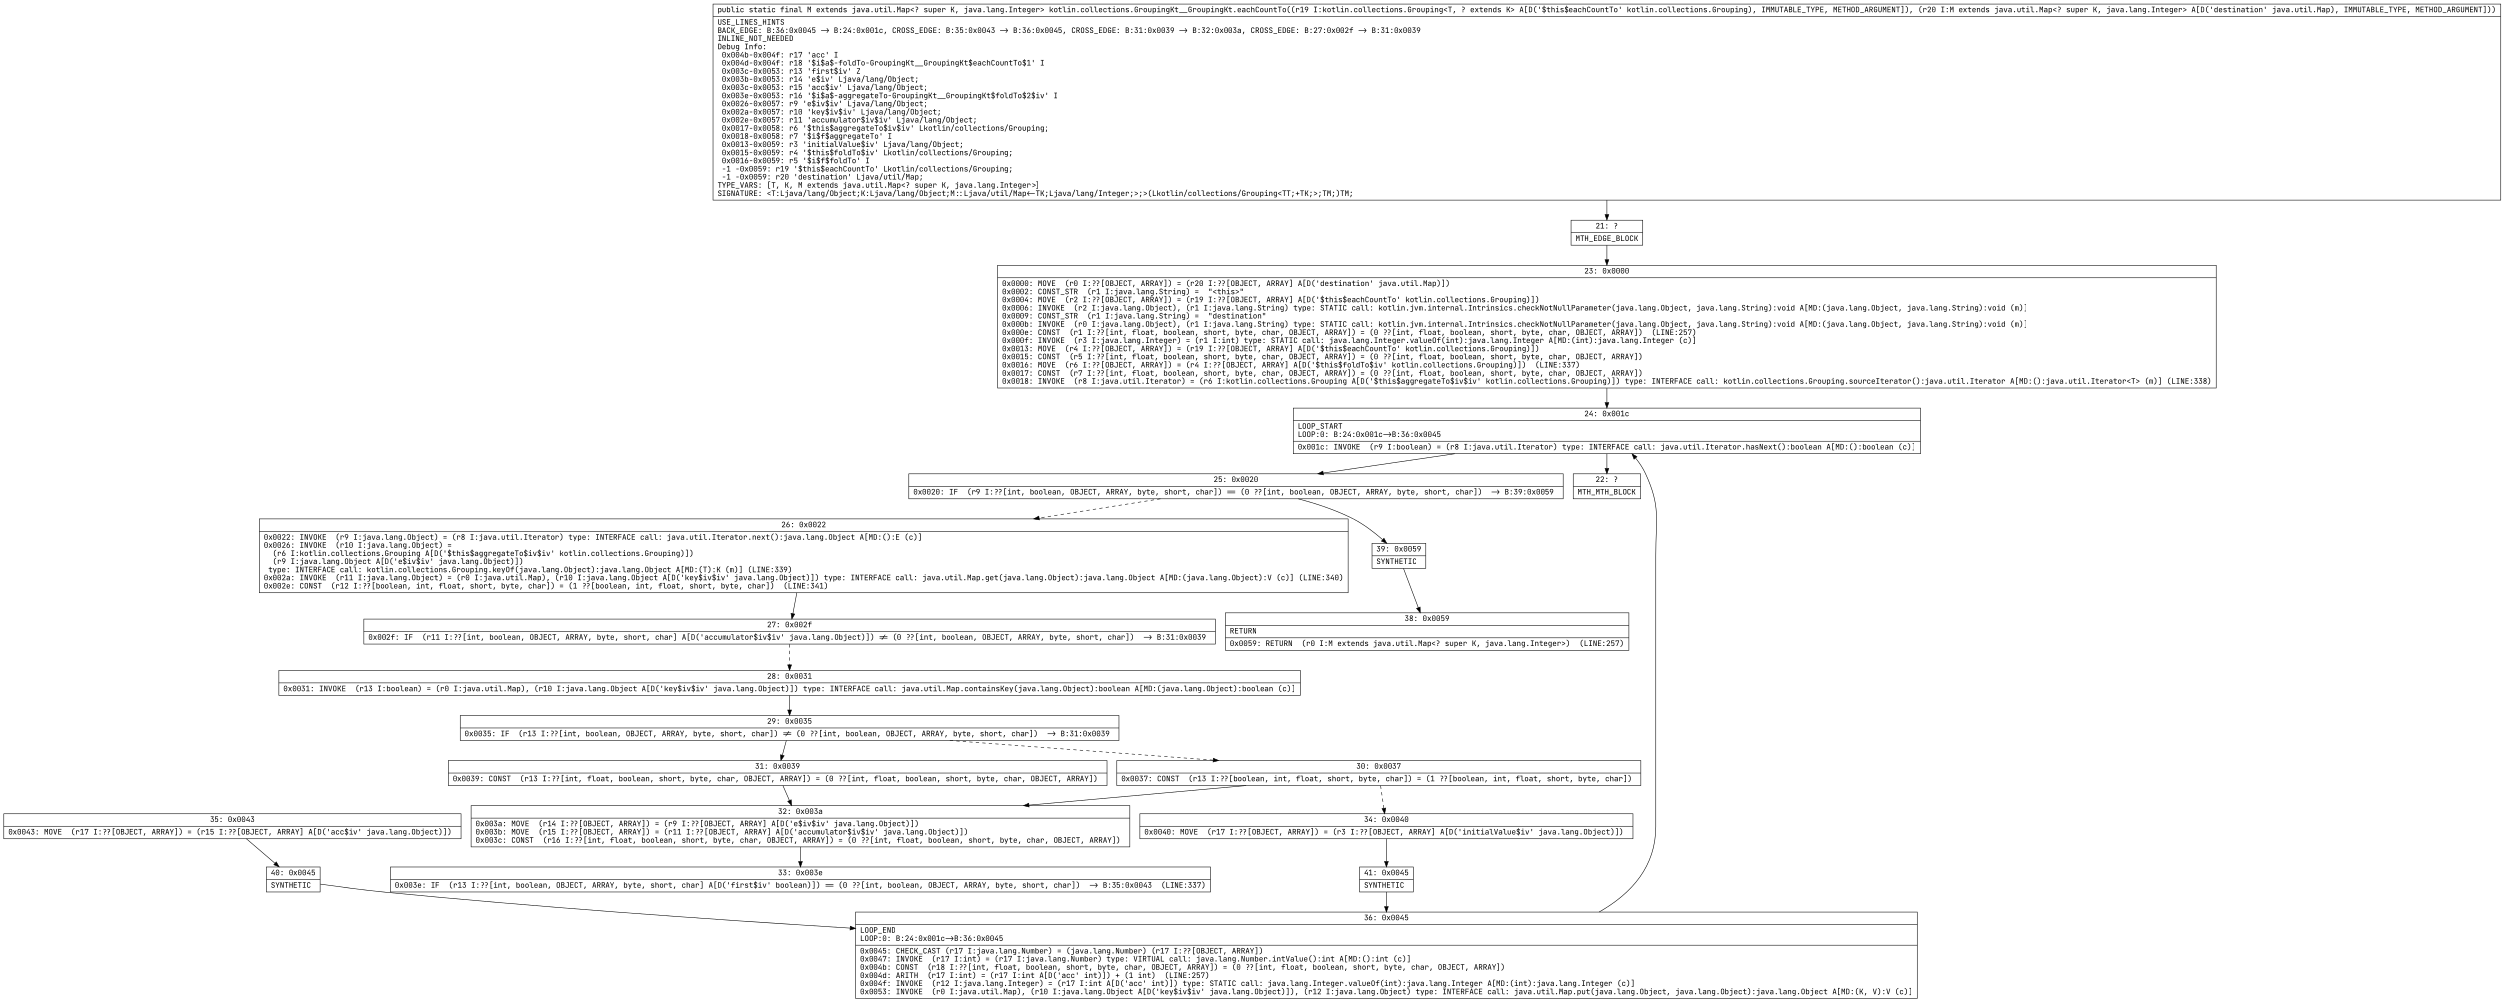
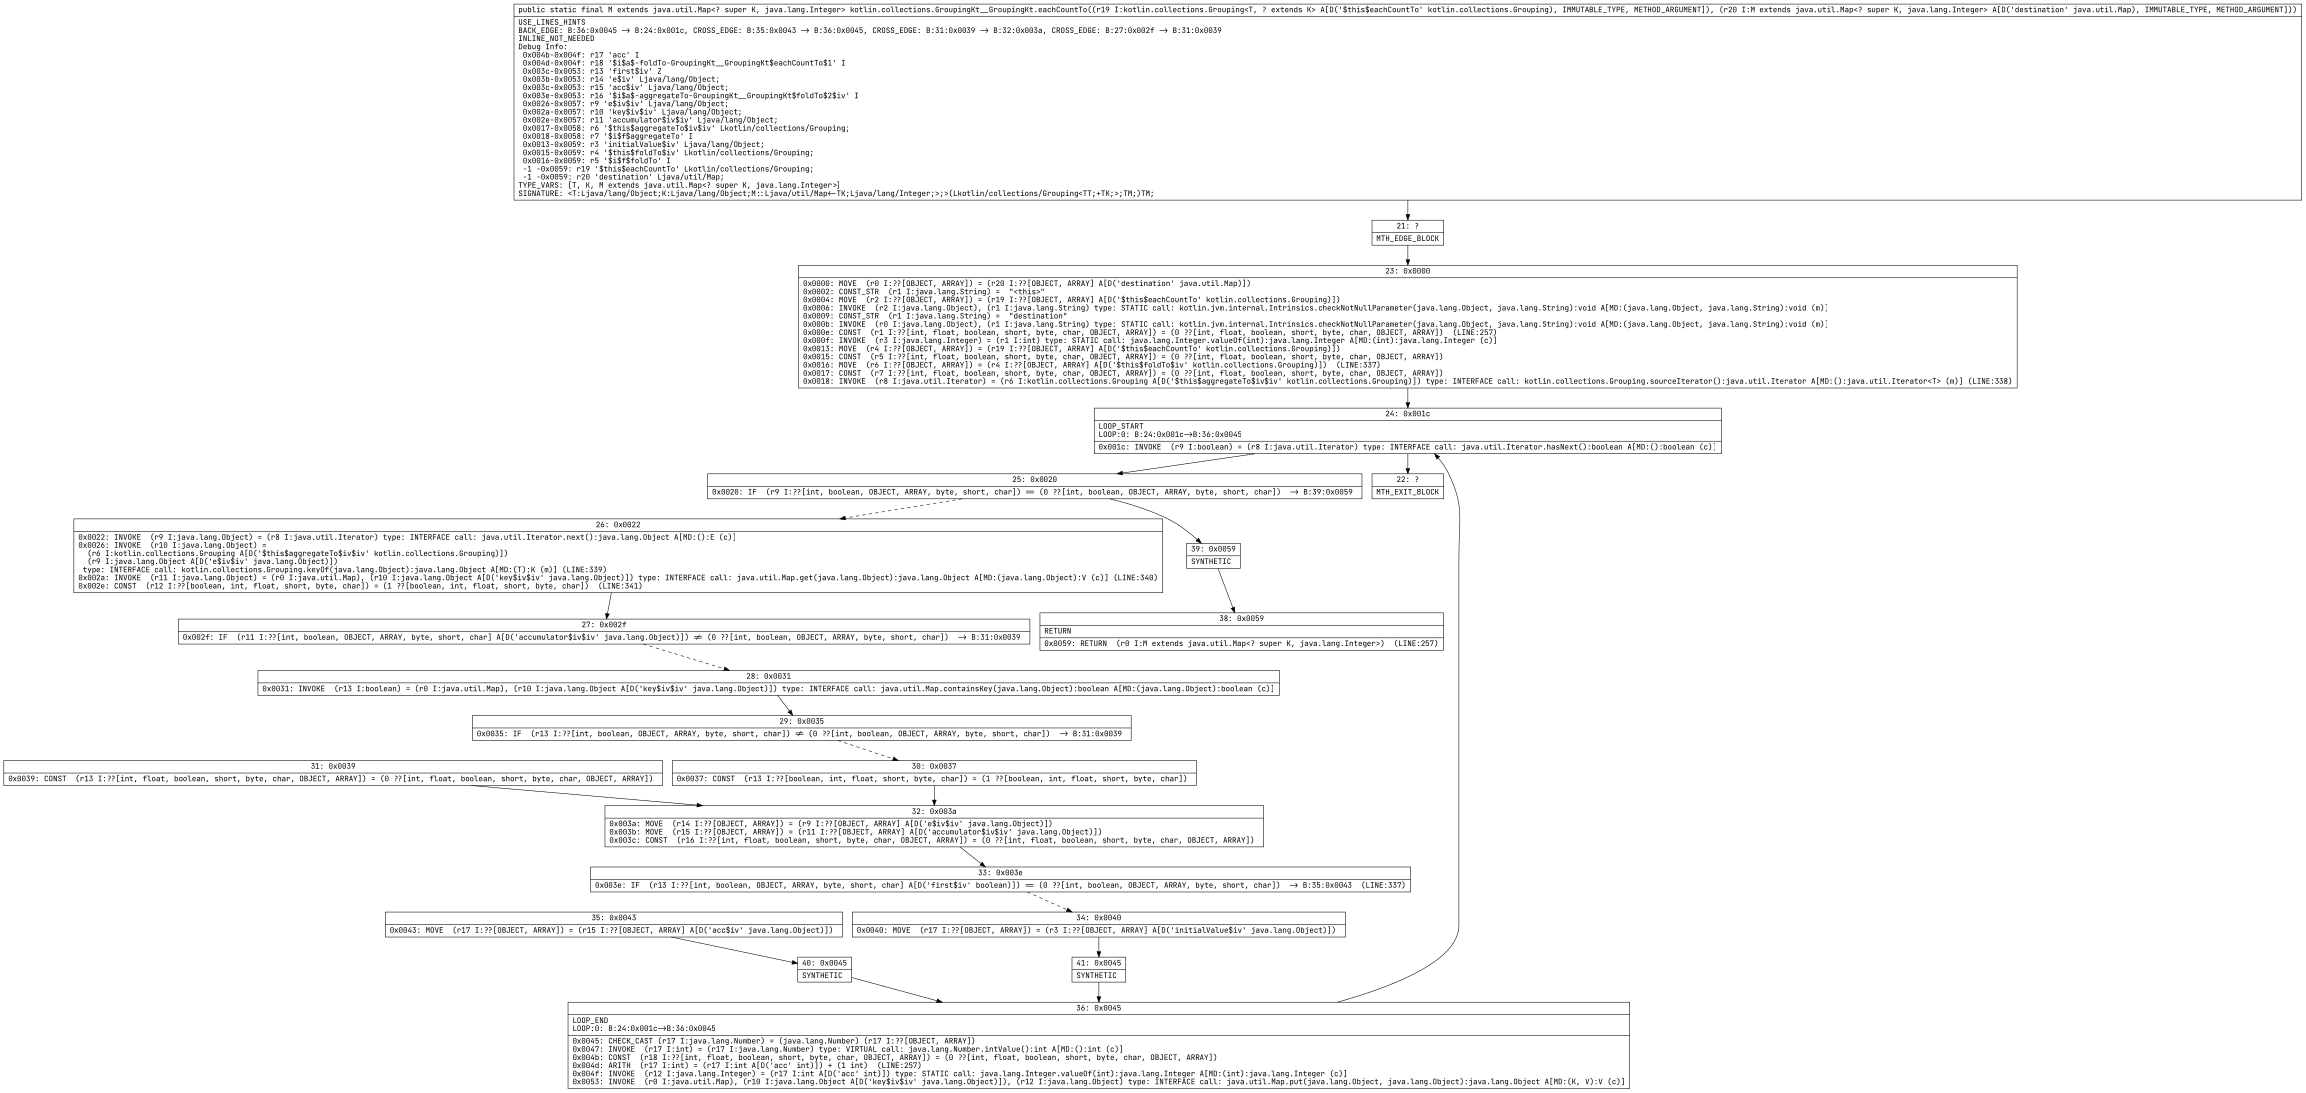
node "22: ?": text "MTH_MTH_BLOCK" -> "MTH_EXIT_BLOCK"
edge "29: 0x0035" -> "31: 0x0039": removed
edge "30: 0x0037" -> "34: 0x0040": now "33: 0x003e" -> "34: 0x0040"
